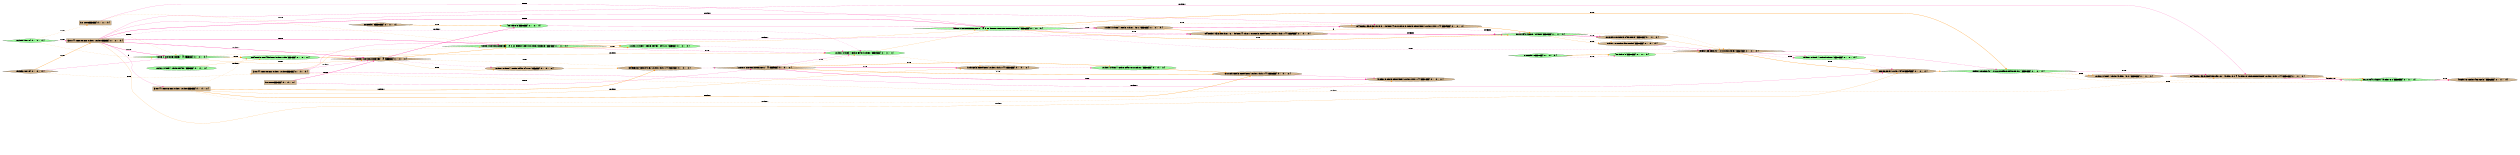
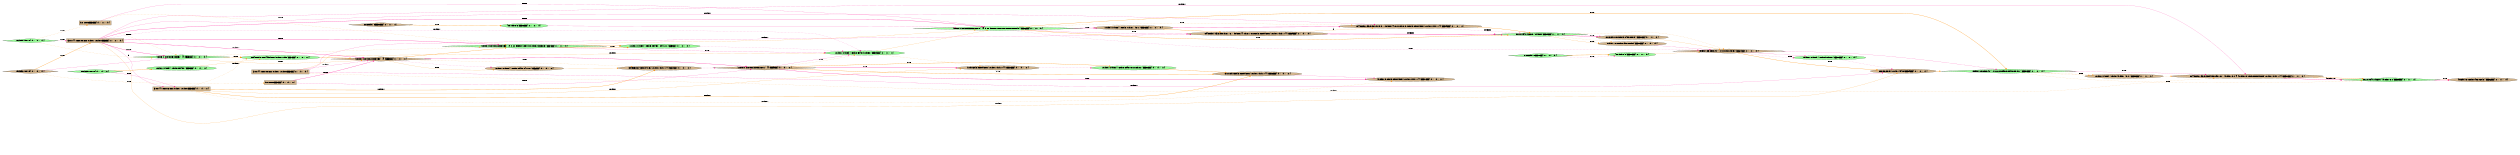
edge "(scope & STRUCT_ATTRIBUTES) != 0@@@5@@@['1', '1', '1']" -> "log.debug(e)@@@13@@@['1', '1', '0']": now "(scope & STRUCT_ATTRIBUTES) != 0@@@5@@@['1', '1', '1']" -> "(scope & STRUCT_ASSOCIATIONS) != 0@@@9@@@['0', '0', '1']"
node "cacheStructure['0', '0', '1']": added
edge "cacheStructure['1', '0', '0']" -> "@NotNull DBRProgressMonitor monitor@@@2@@@['1', '0', '0']": now "cacheStructure['1', '0', '0']" -> "int scope@@@2@@@['0', '0', '1']"
